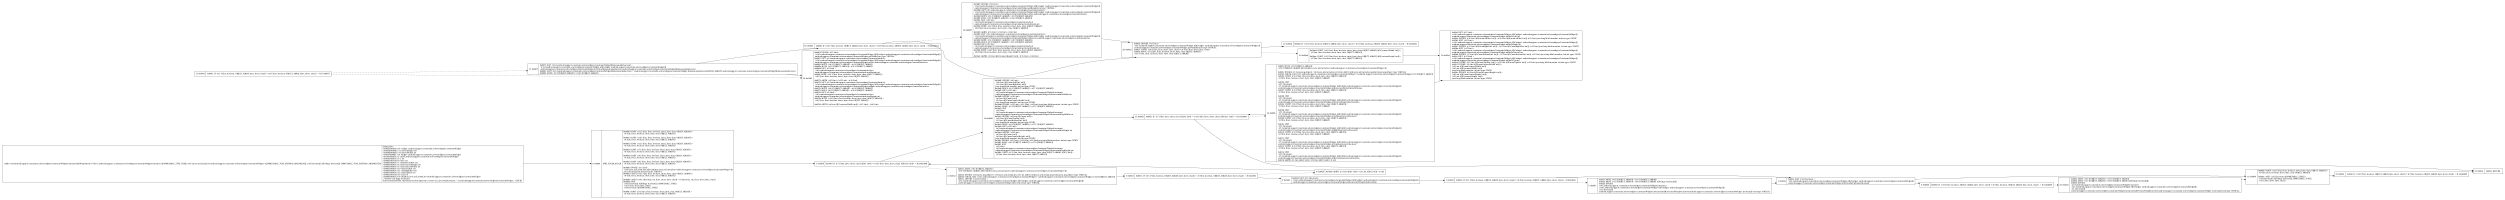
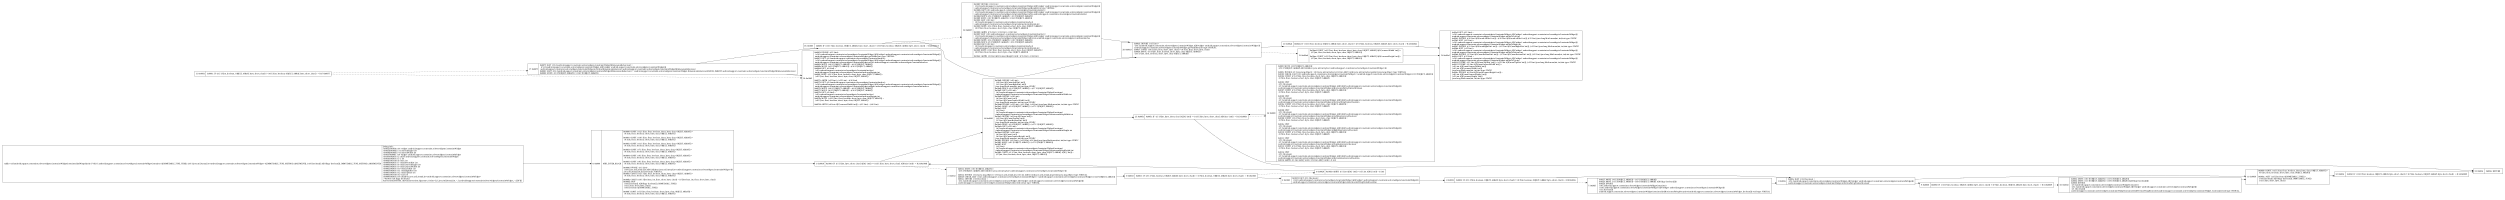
edge "26: 0x00fc" -> "23: 0x00af": now "21: 0x00ab" -> "23: 0x00af"
